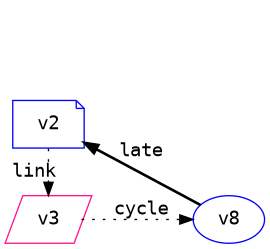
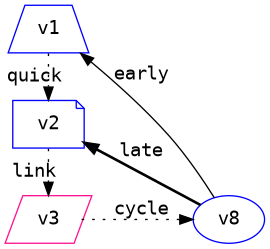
node "v1": added
